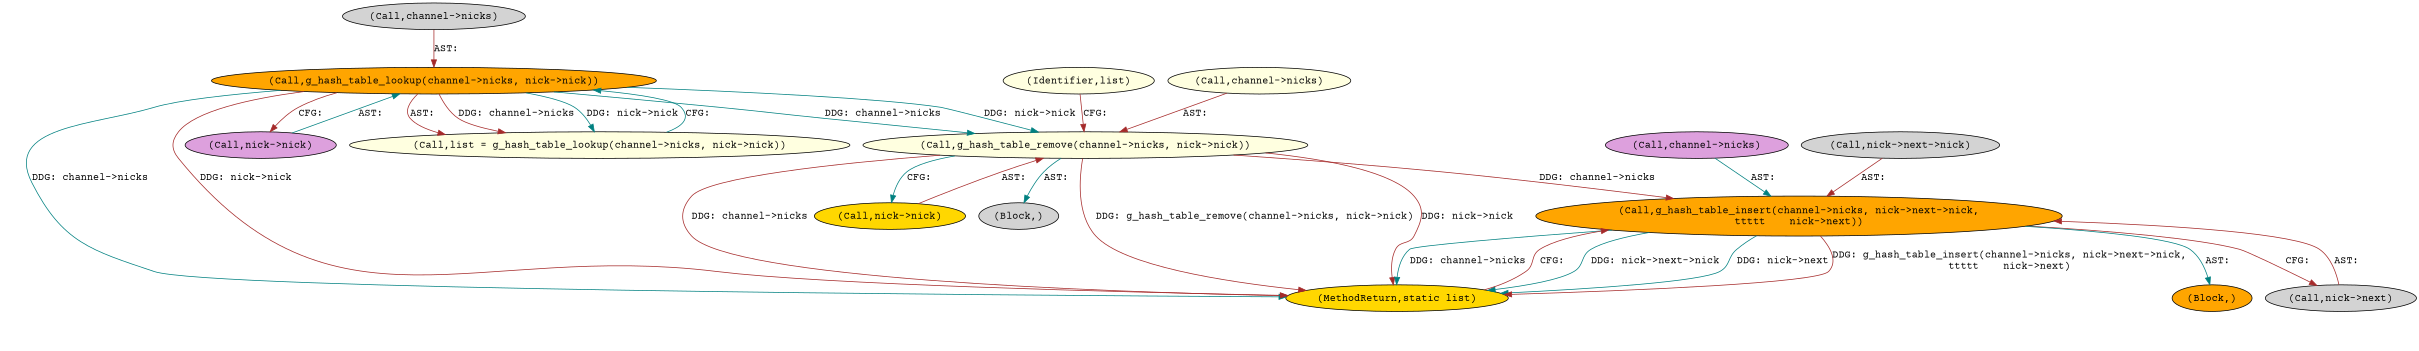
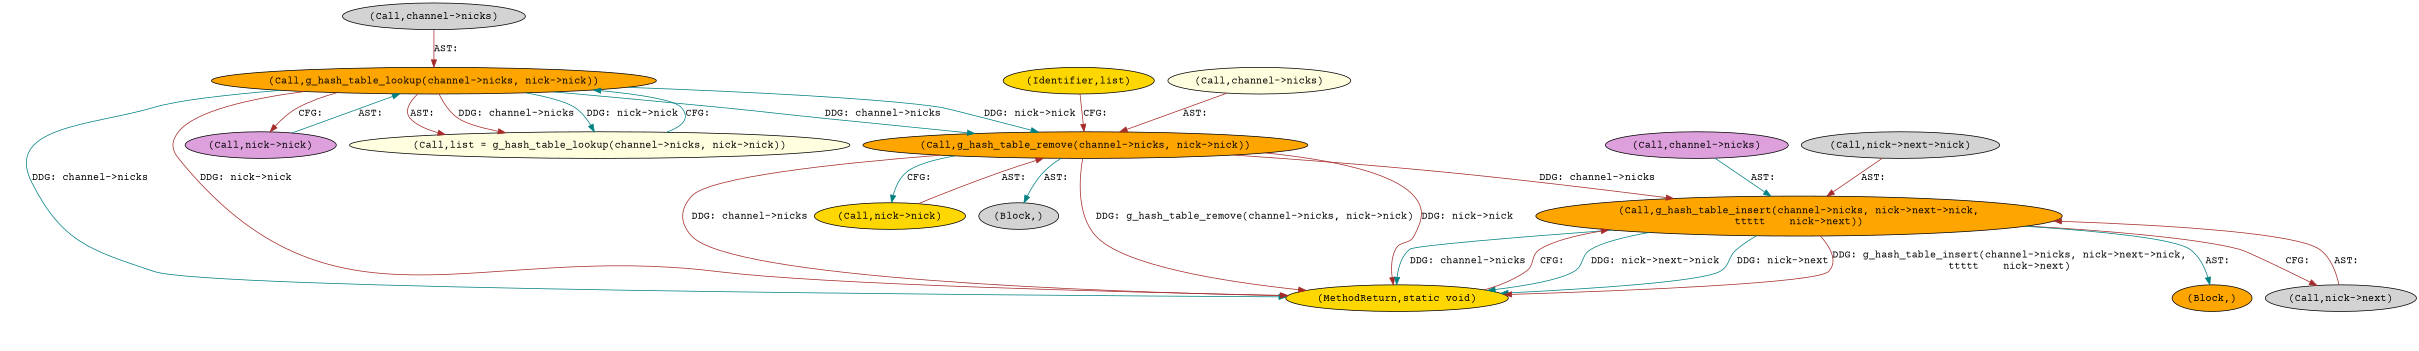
node "(Identifier,list)": fillcolor lightyellow -> gold
node "(Call,g_hash_table_remove(channel->nicks, nick->nick))": fillcolor lightyellow -> orange
node "(MethodReturn,static list)": label "(MethodReturn,static list)" -> "(MethodReturn,static void)"
